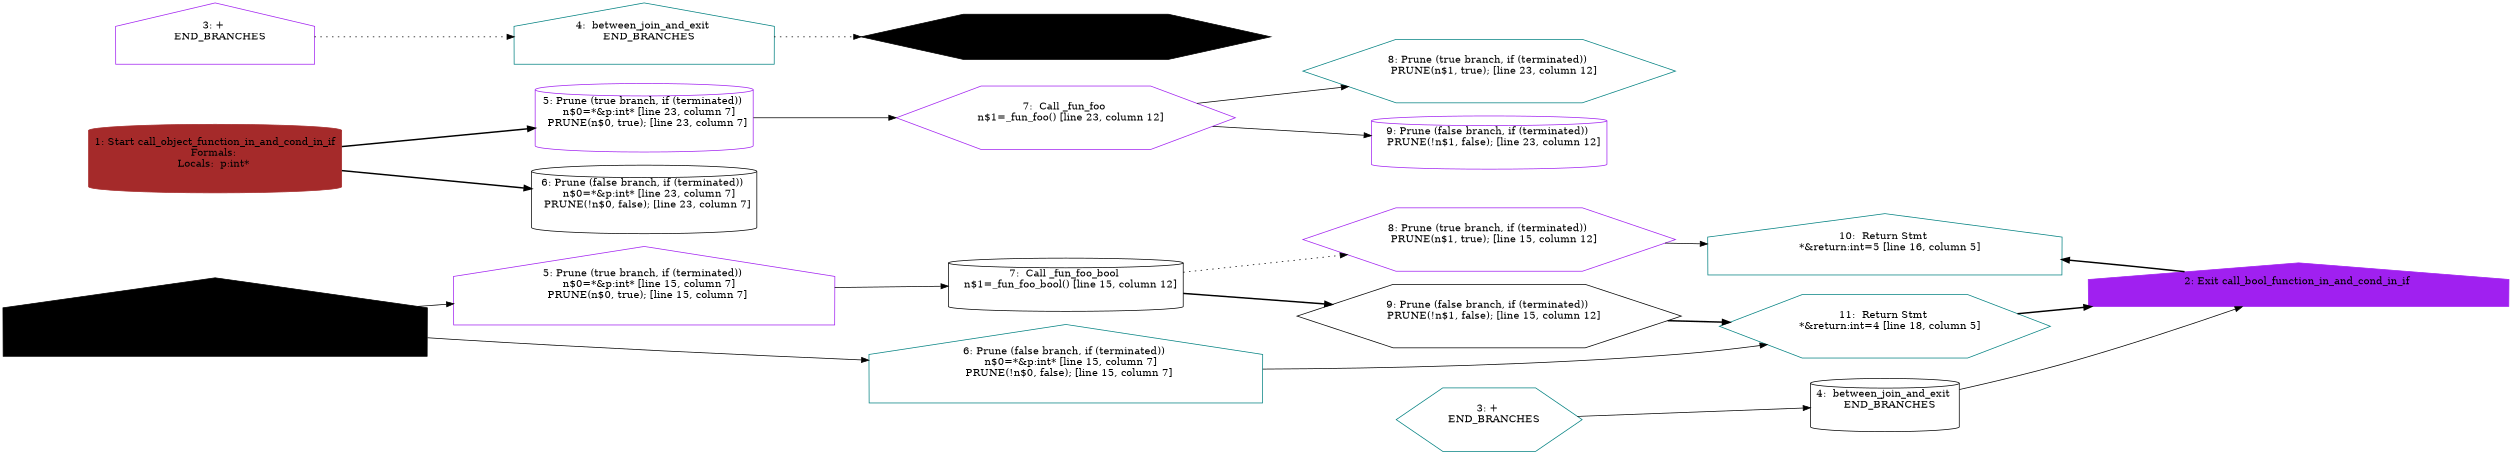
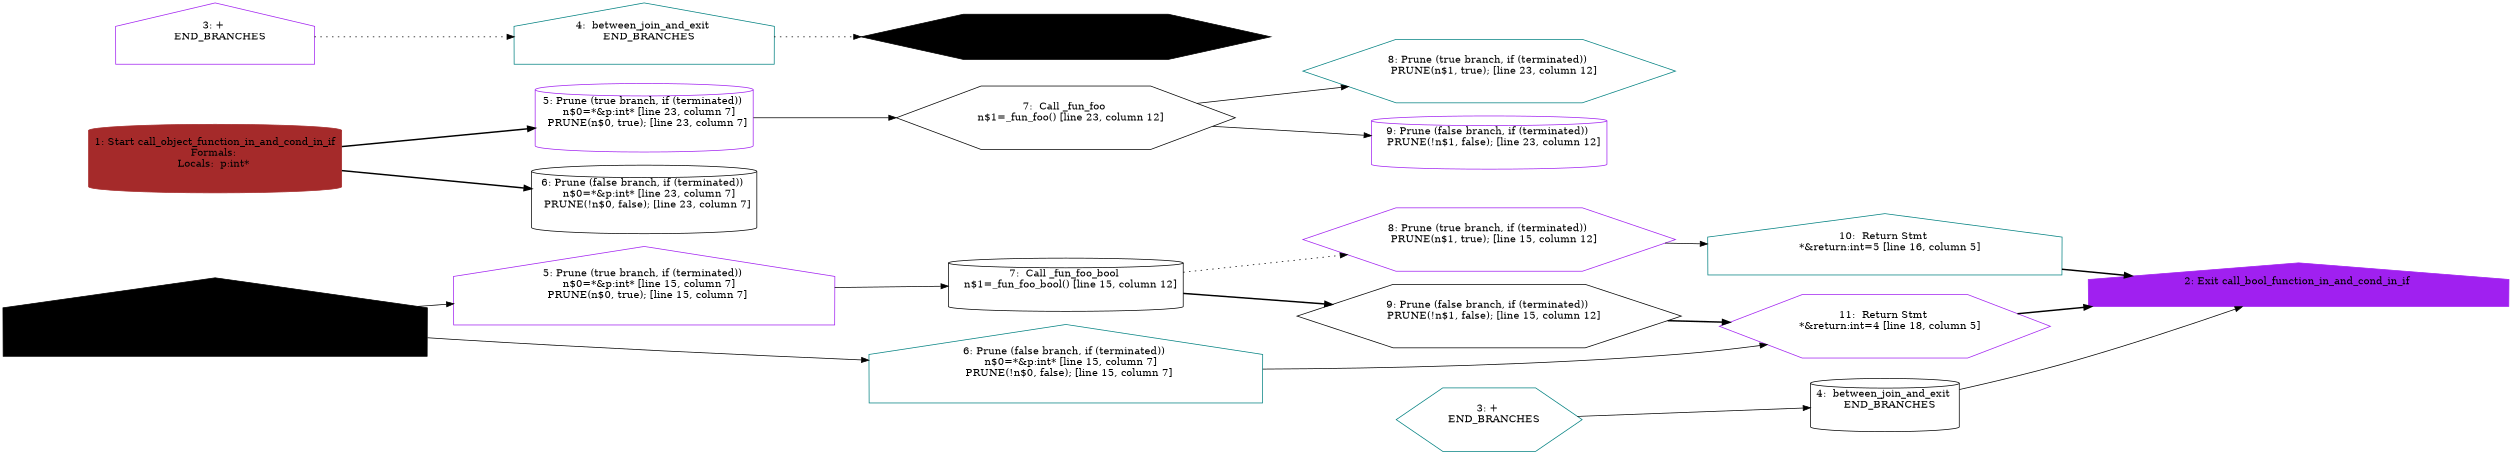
node "7:  Call _fun_foo n$1=_fun_foo() [line 23, column 12]": color purple -> black
edge "2: Exit call_bool_function_in_and_cond_in_if" -> "10:  Return Stmt *&return:int=5 [line 16, column 5]": reversed
node "11:  Return Stmt *&return:int=4 [line 18, column 5]": color teal -> purple
